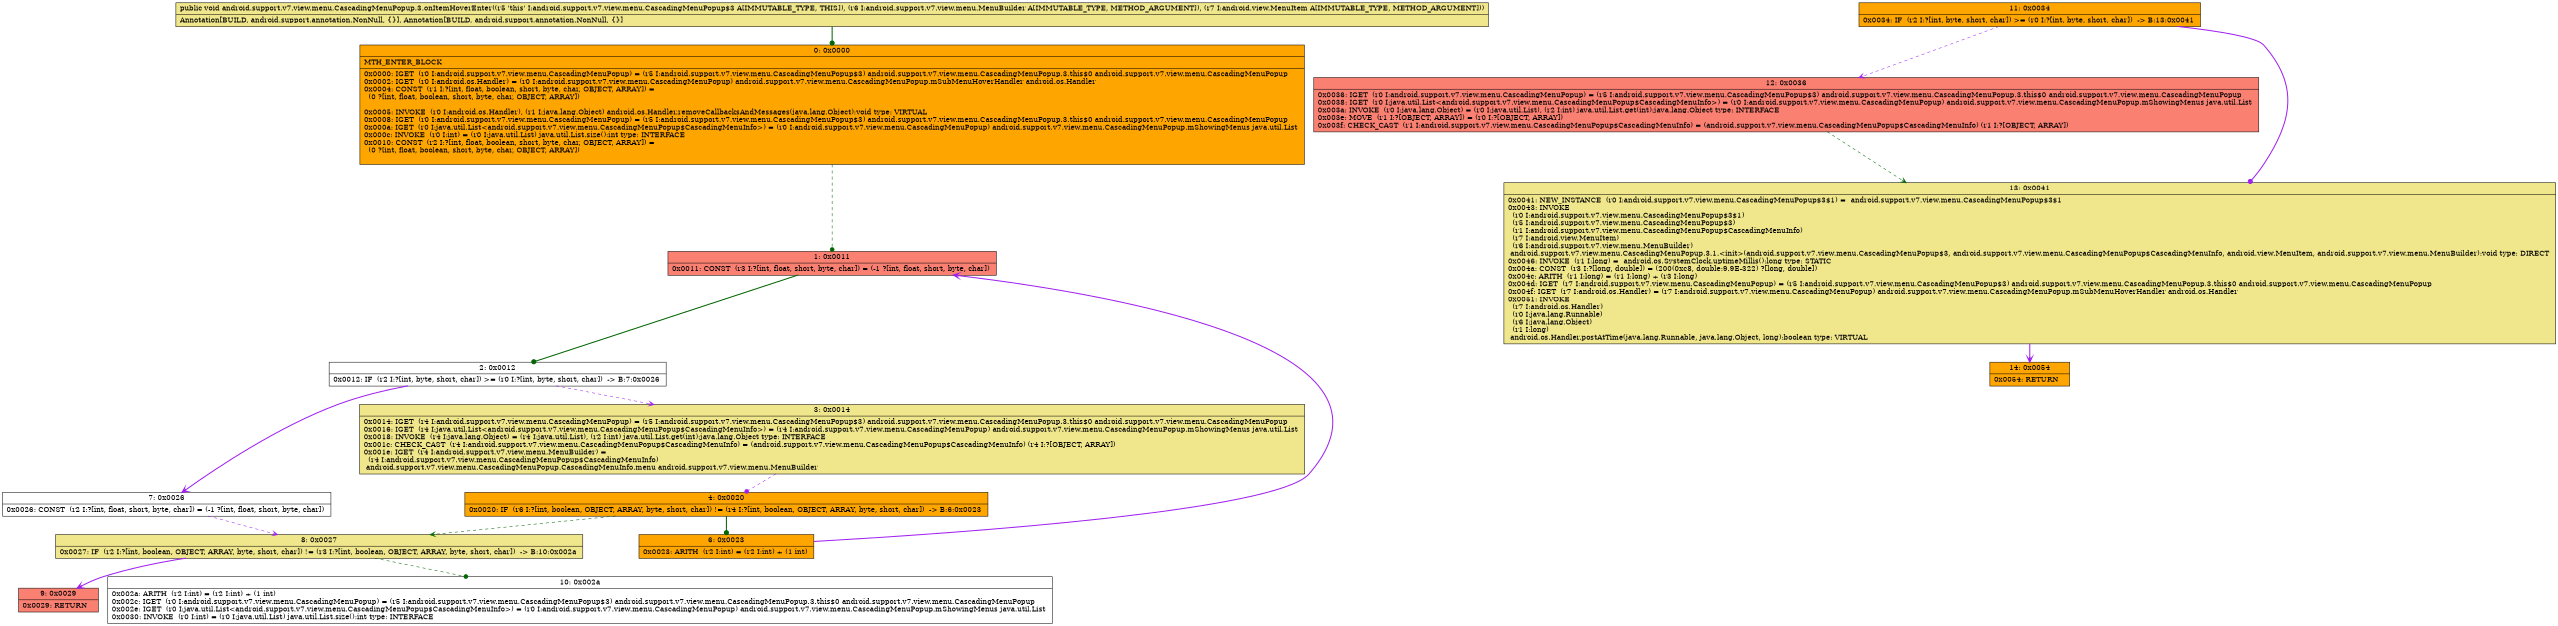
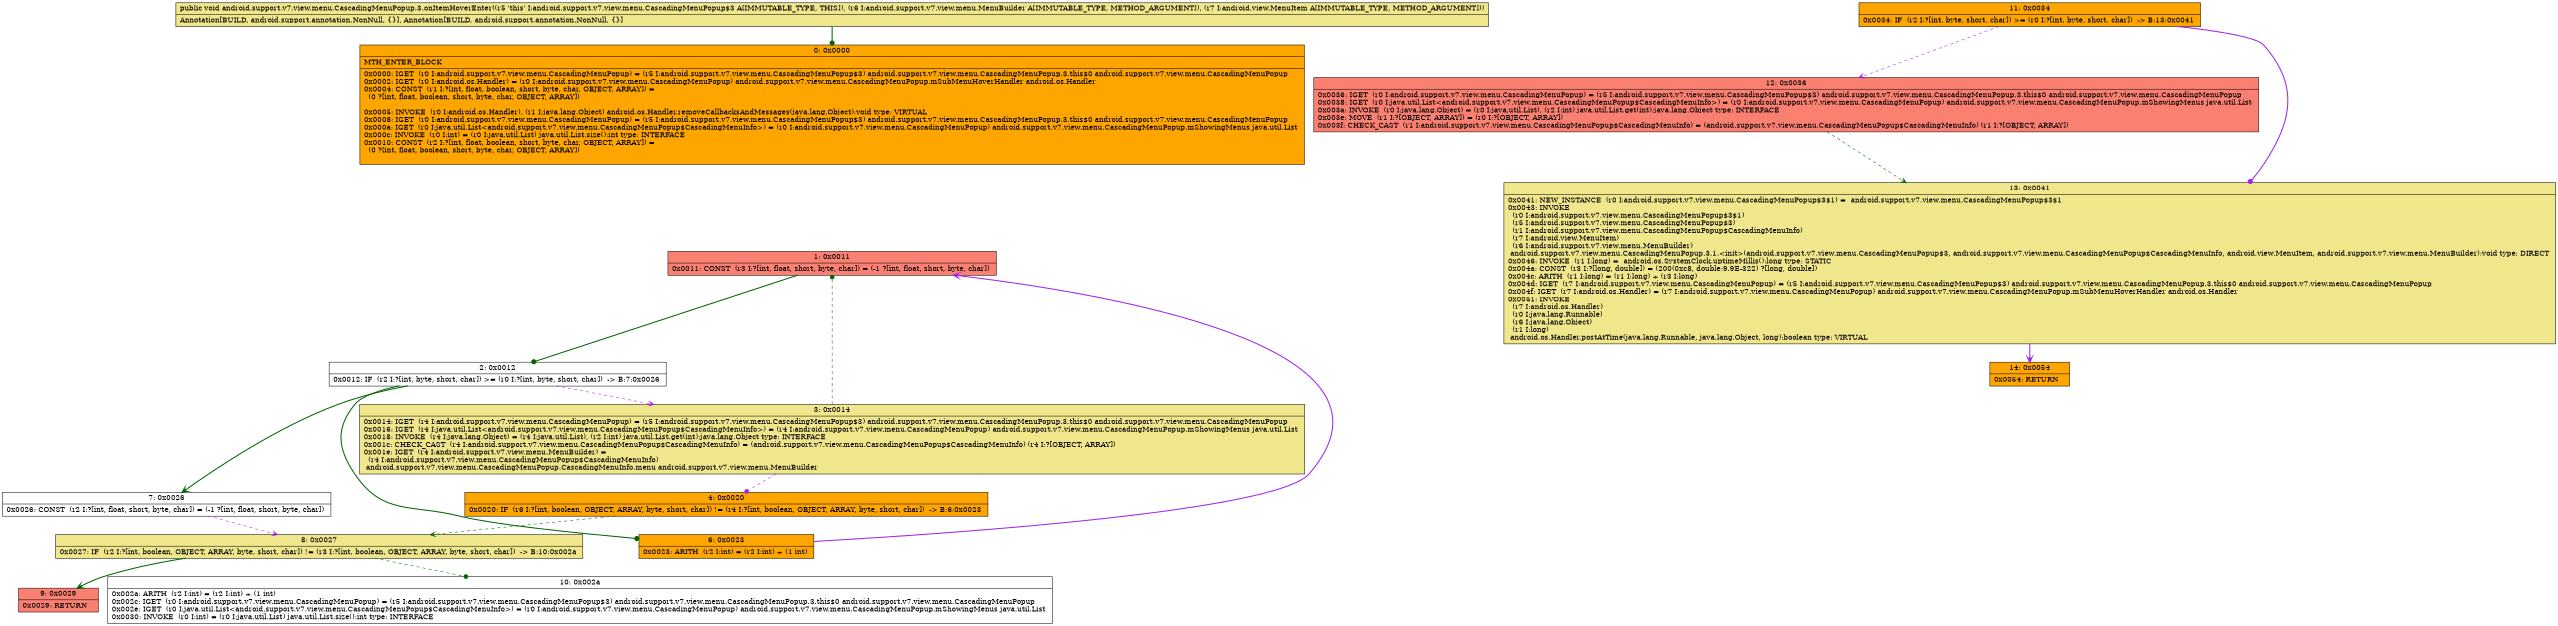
edge "0: 0x0000" -> "1: 0x0011": now "3: 0x0014" -> "1: 0x0011"
edge "2: 0x0012" -> "7: 0x0026": color purple -> darkgreen
edge "4: 0x0020" -> "6: 0x0023": now "2: 0x0012" -> "6: 0x0023"
edge "8: 0x0027" -> "9: 0x0029": color purple -> darkgreen
